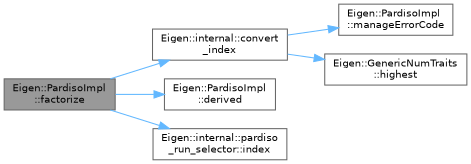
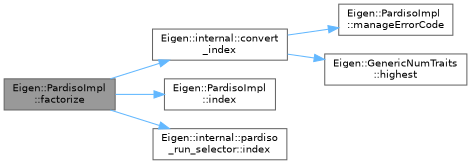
node "Eigen::PardisoImpl ::derived": label "Eigen::PardisoImpl ::derived" -> "Eigen::PardisoImpl ::index"
